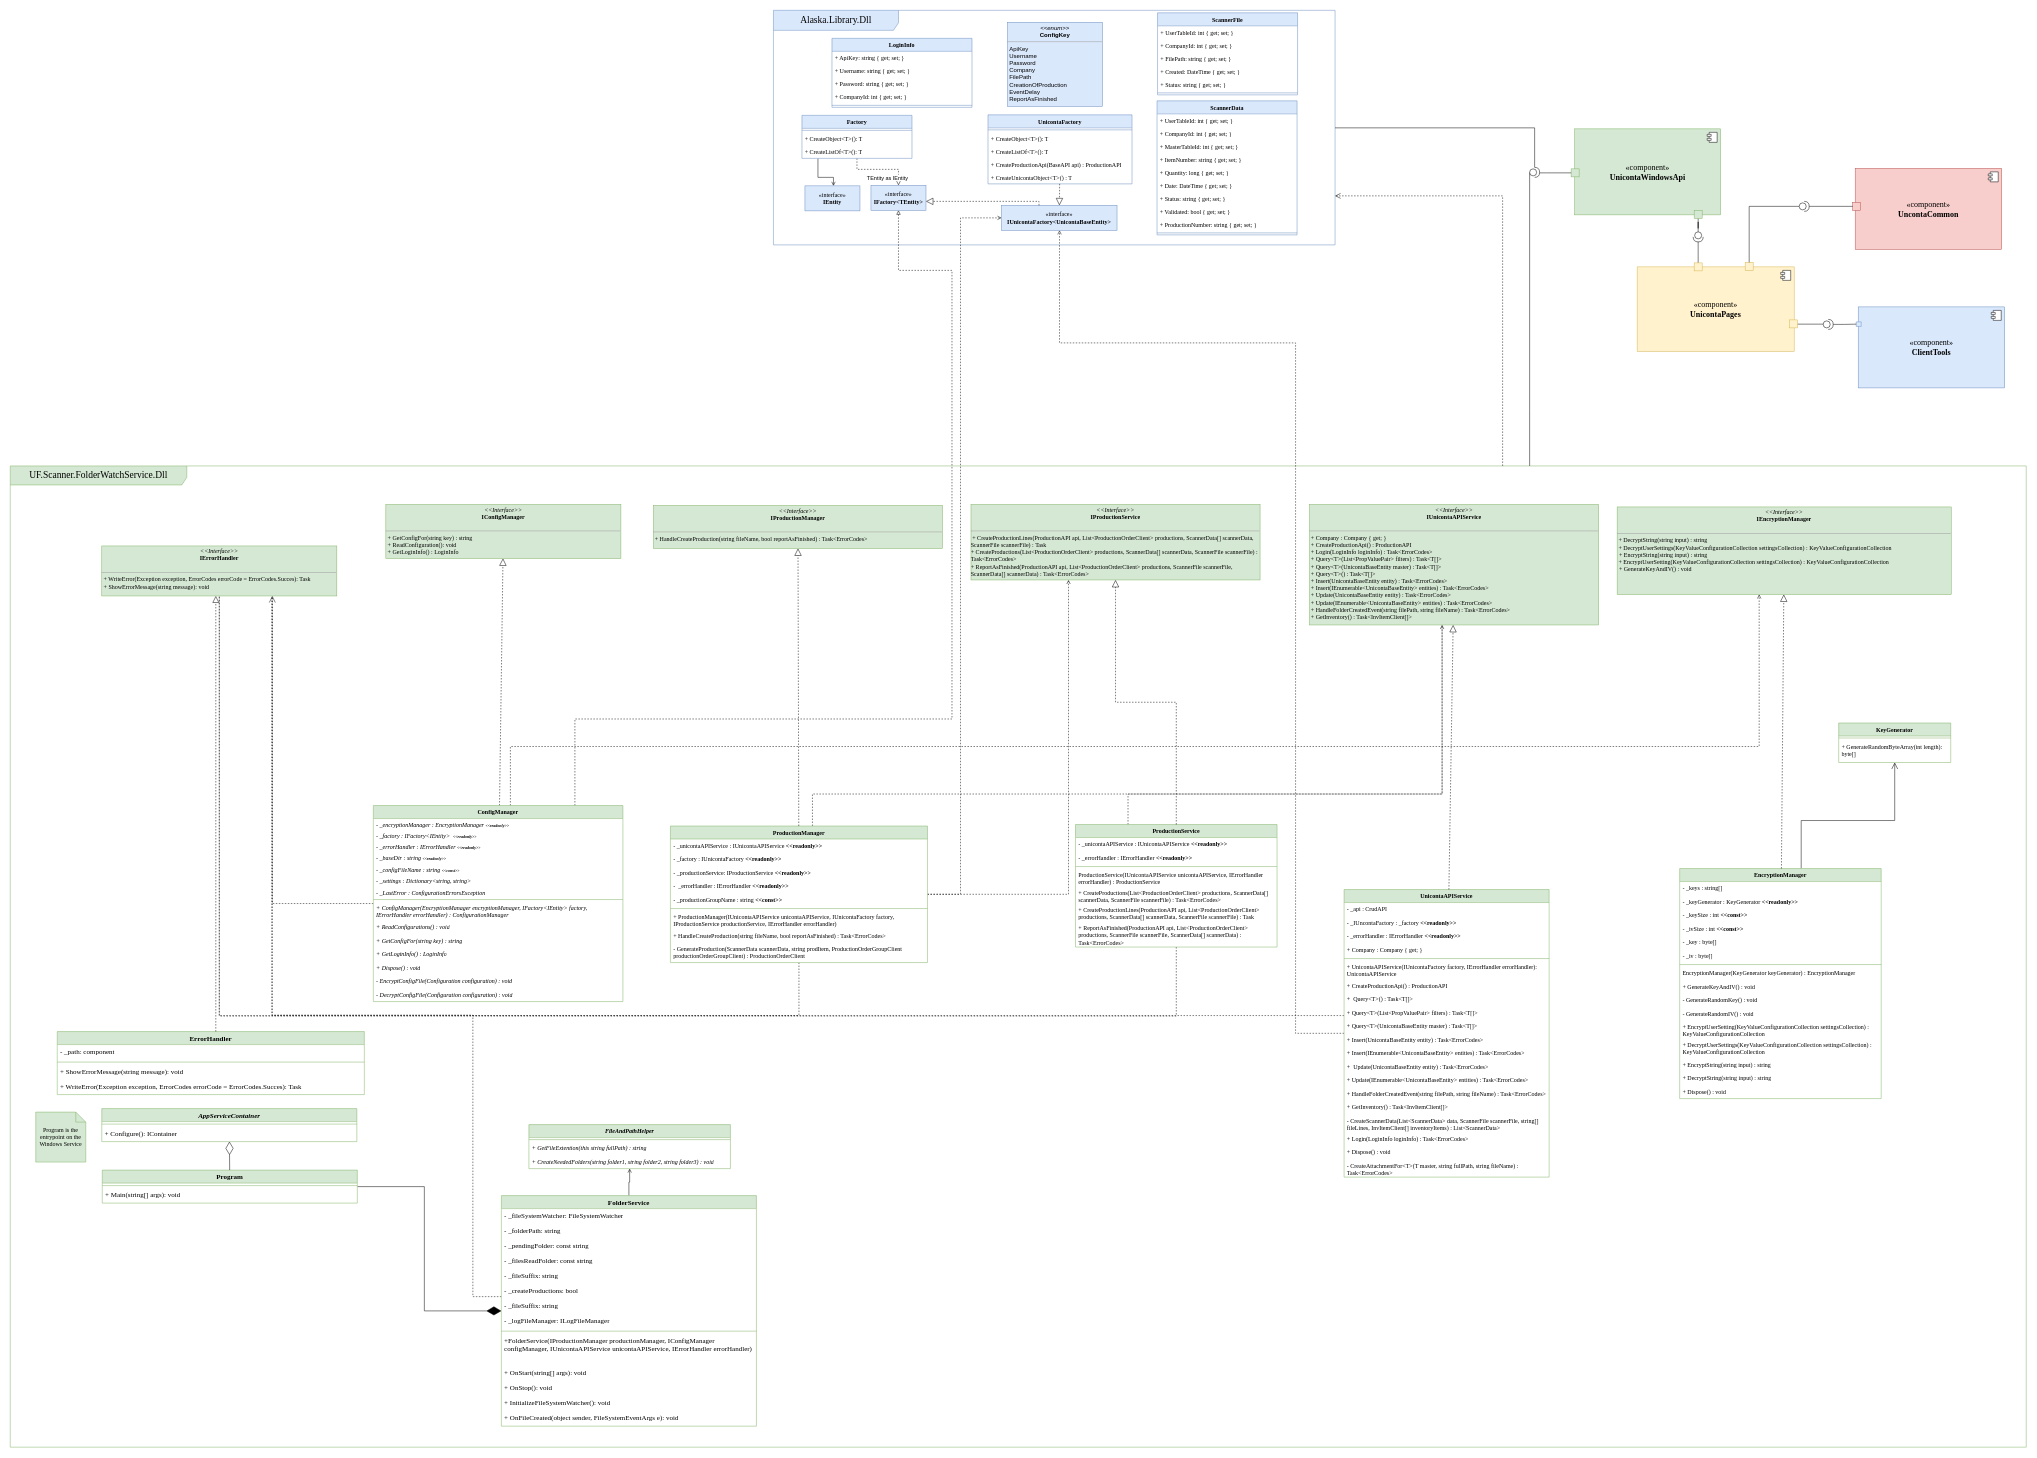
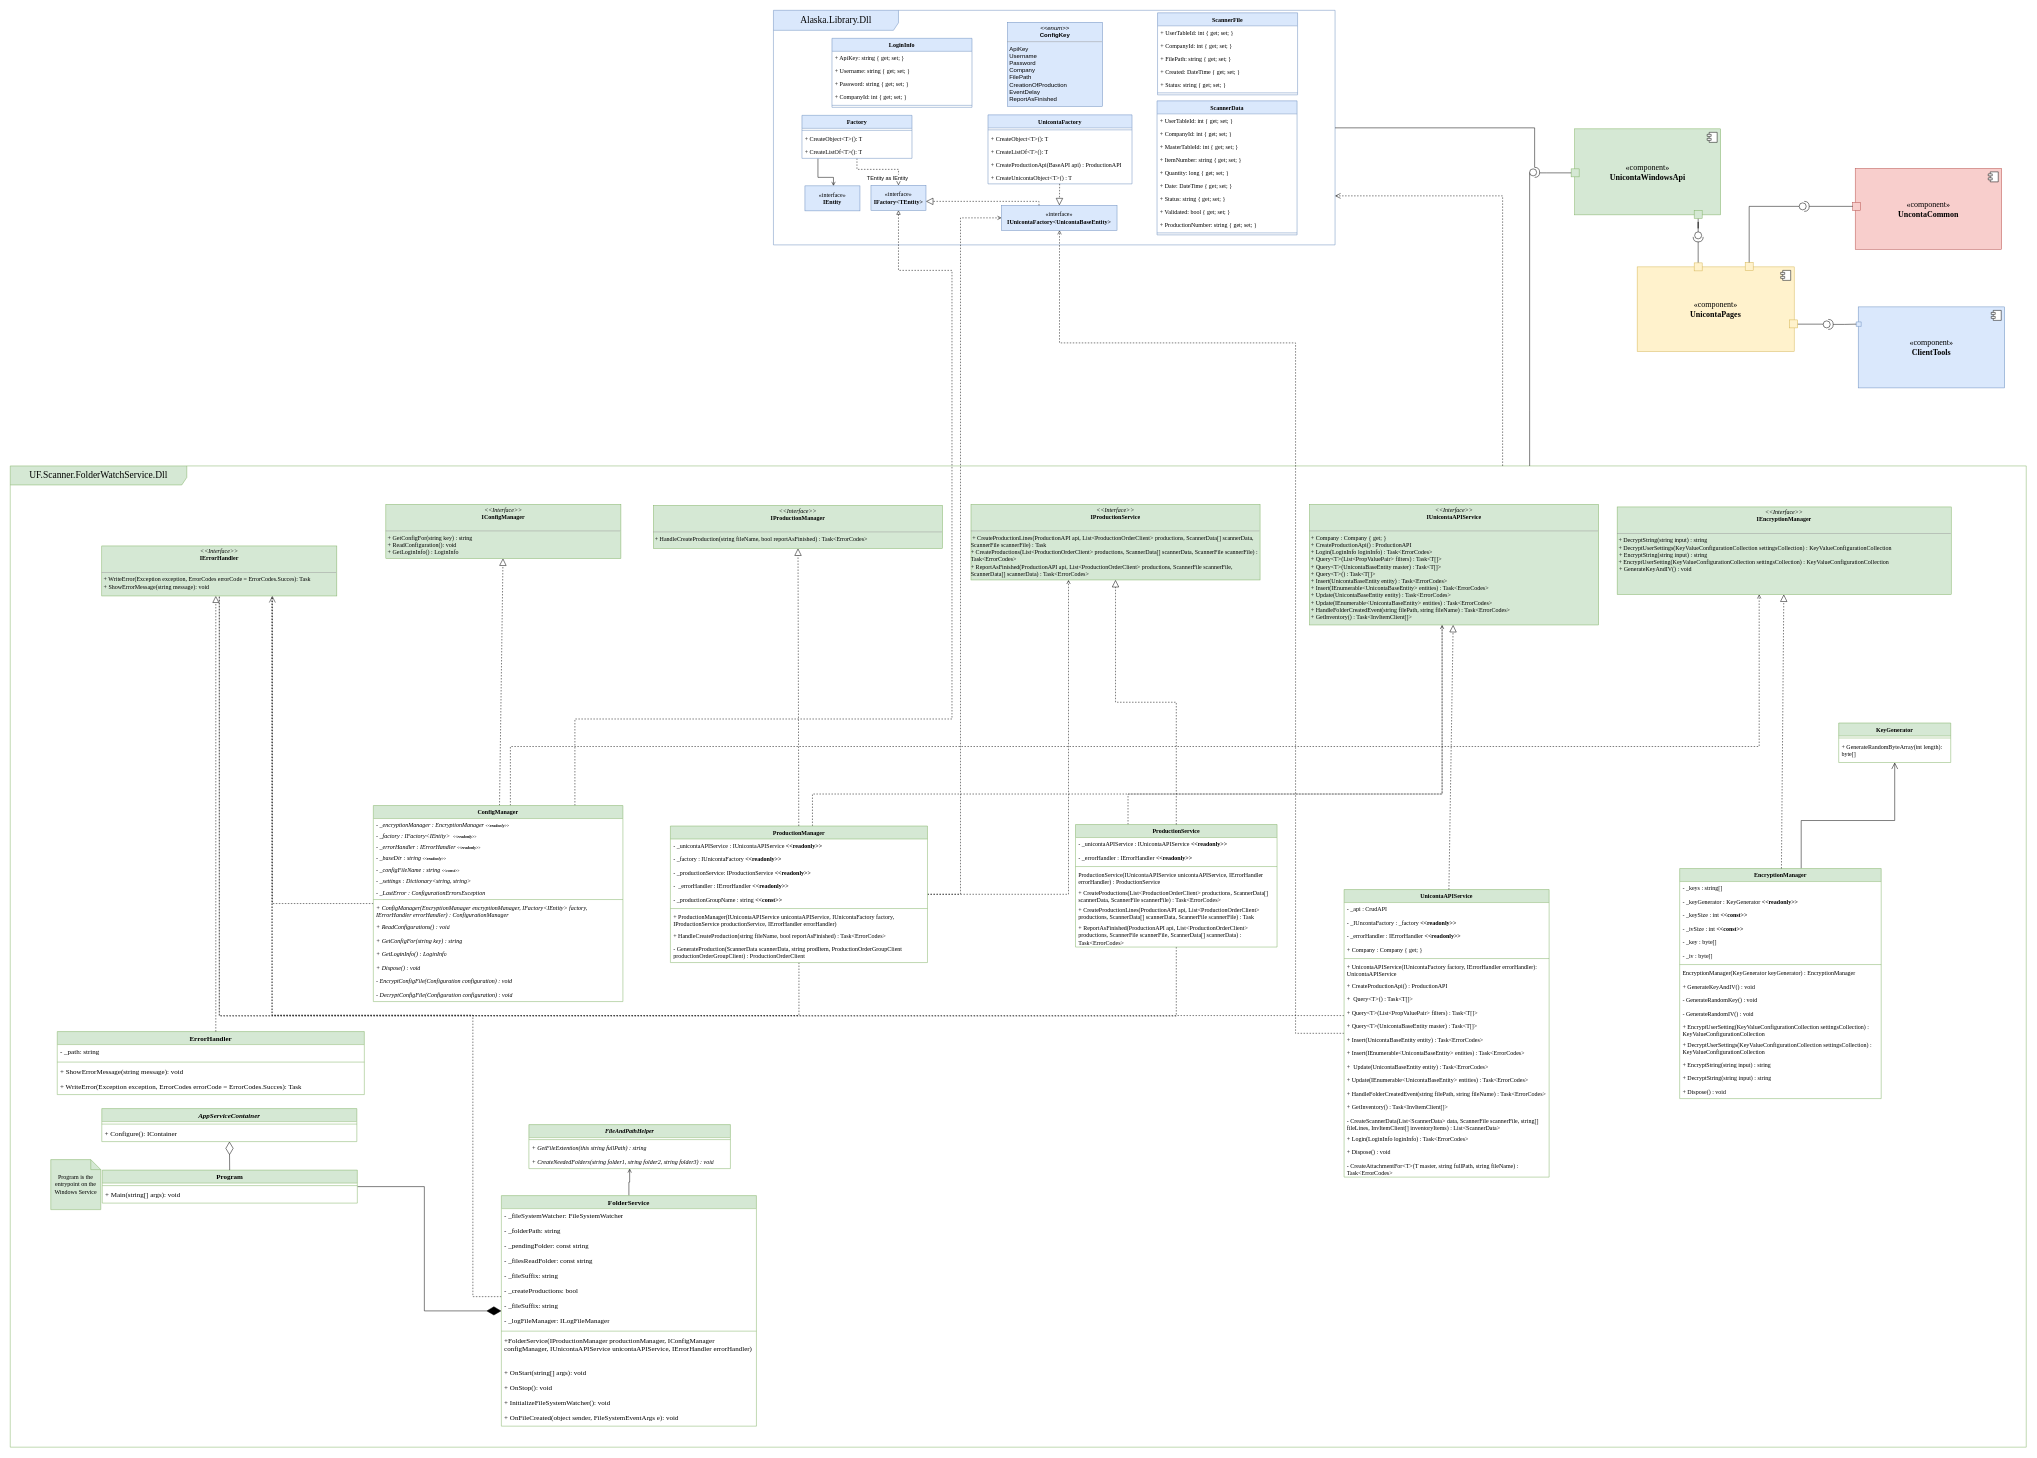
node "- _path: component": label "- _path: component" -> "- _path: string"
node "Program is the entrypoint on the Windows Service": moved (61, 1137) -> (76, 1184)
